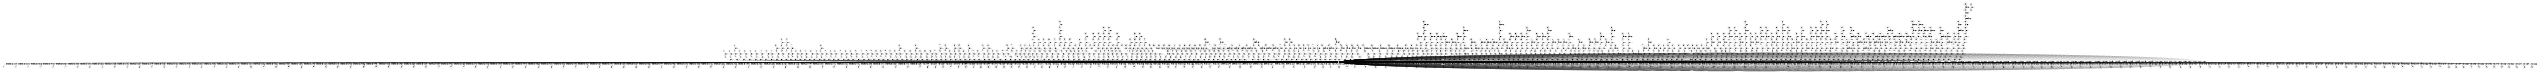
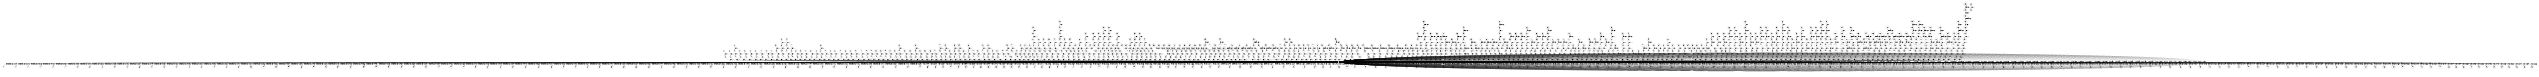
edge "831" -> "0": now "830" -> "0"
